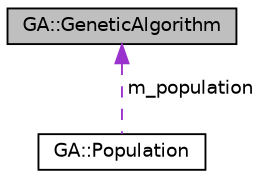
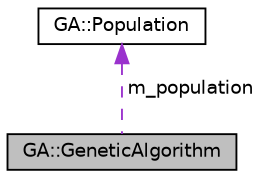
edge "GA::Population" -> "GA::GeneticAlgorithm": reversed
